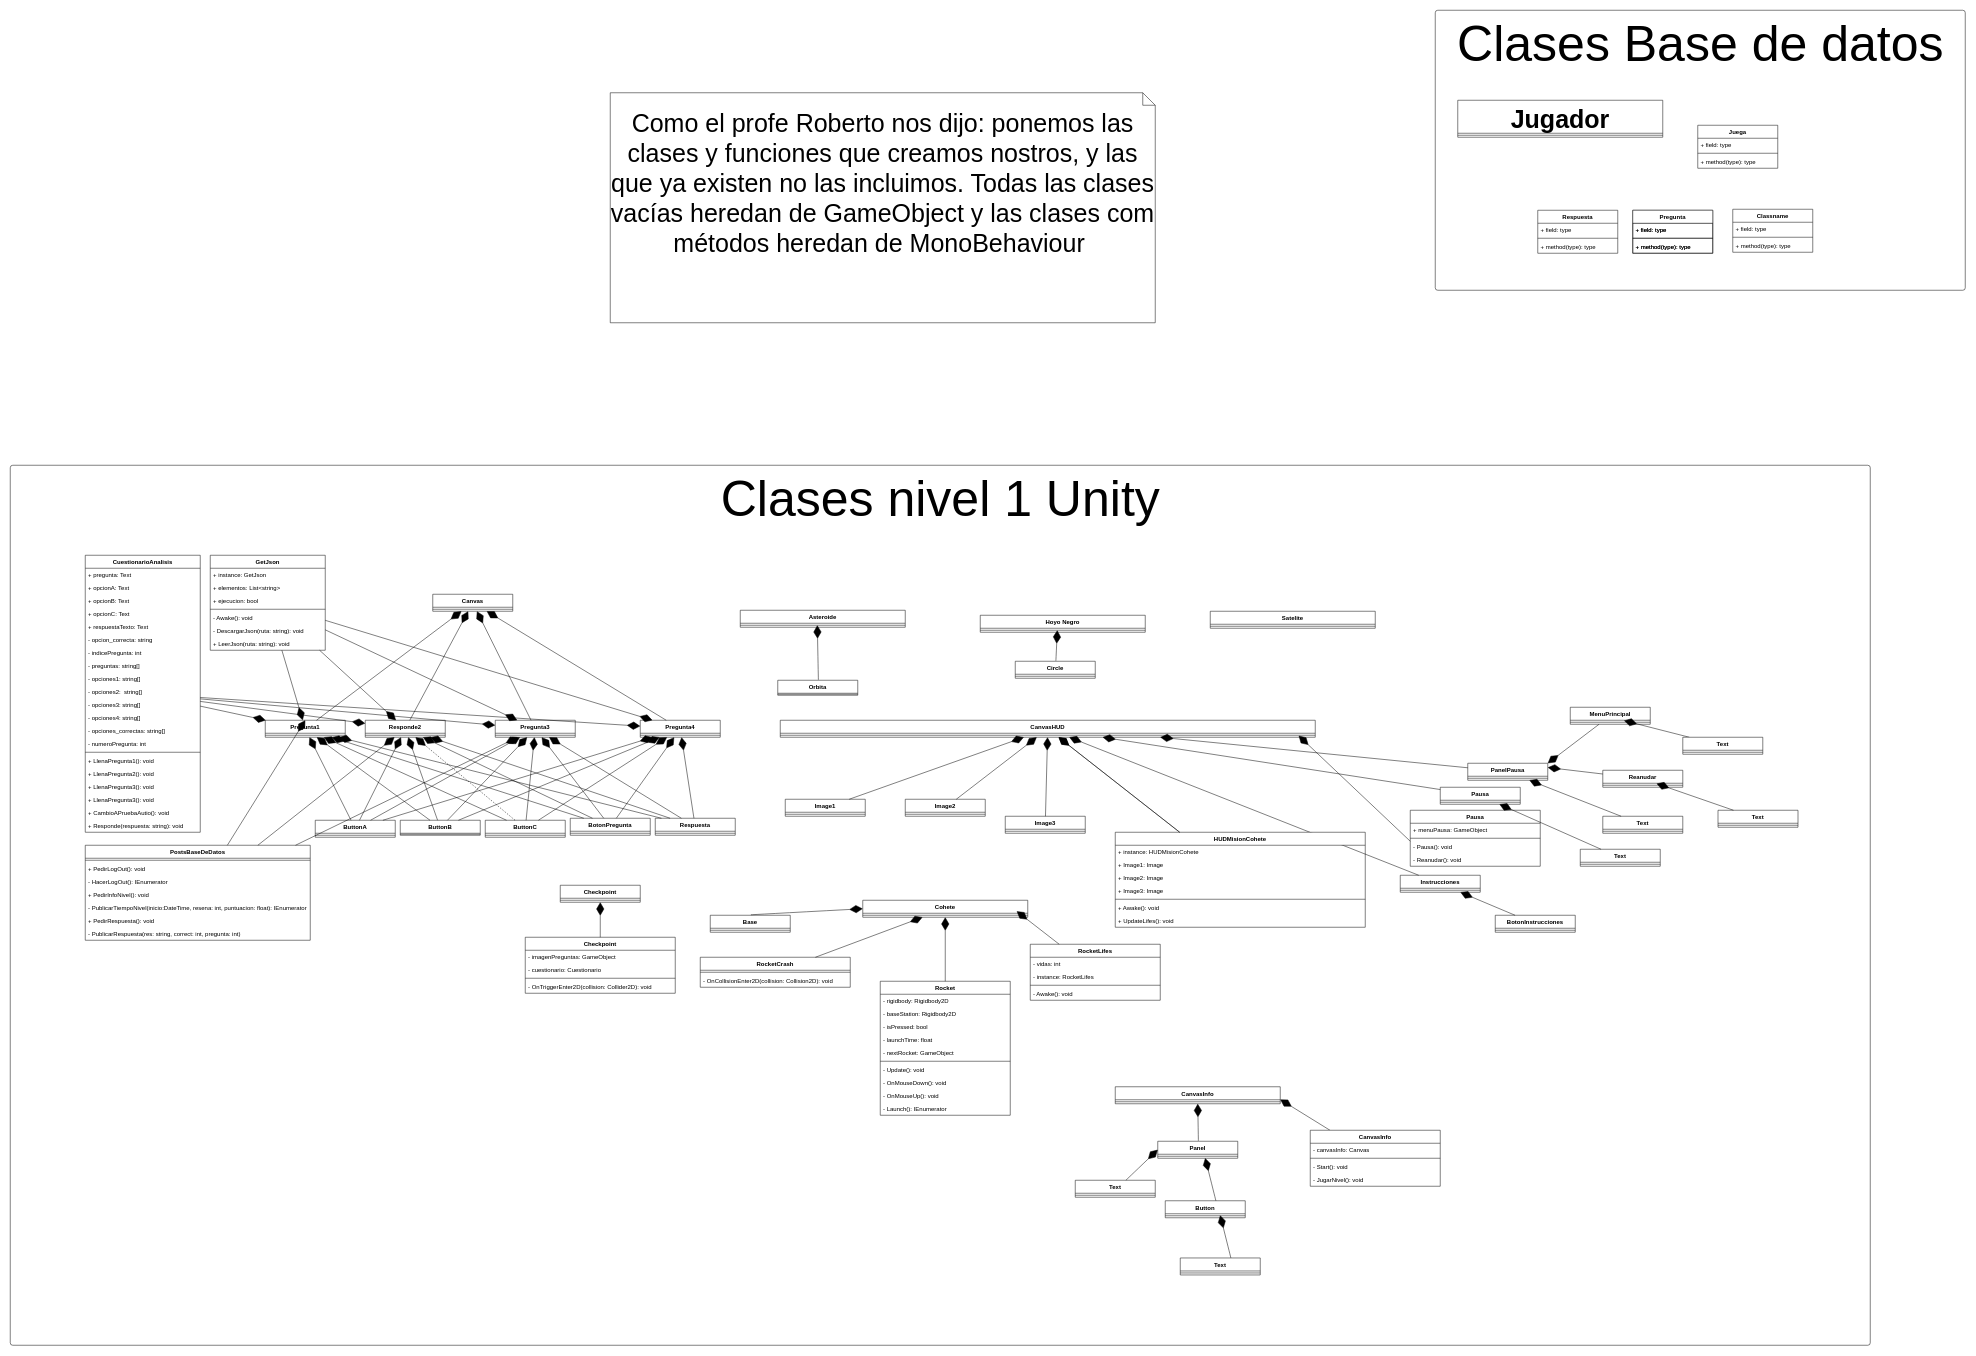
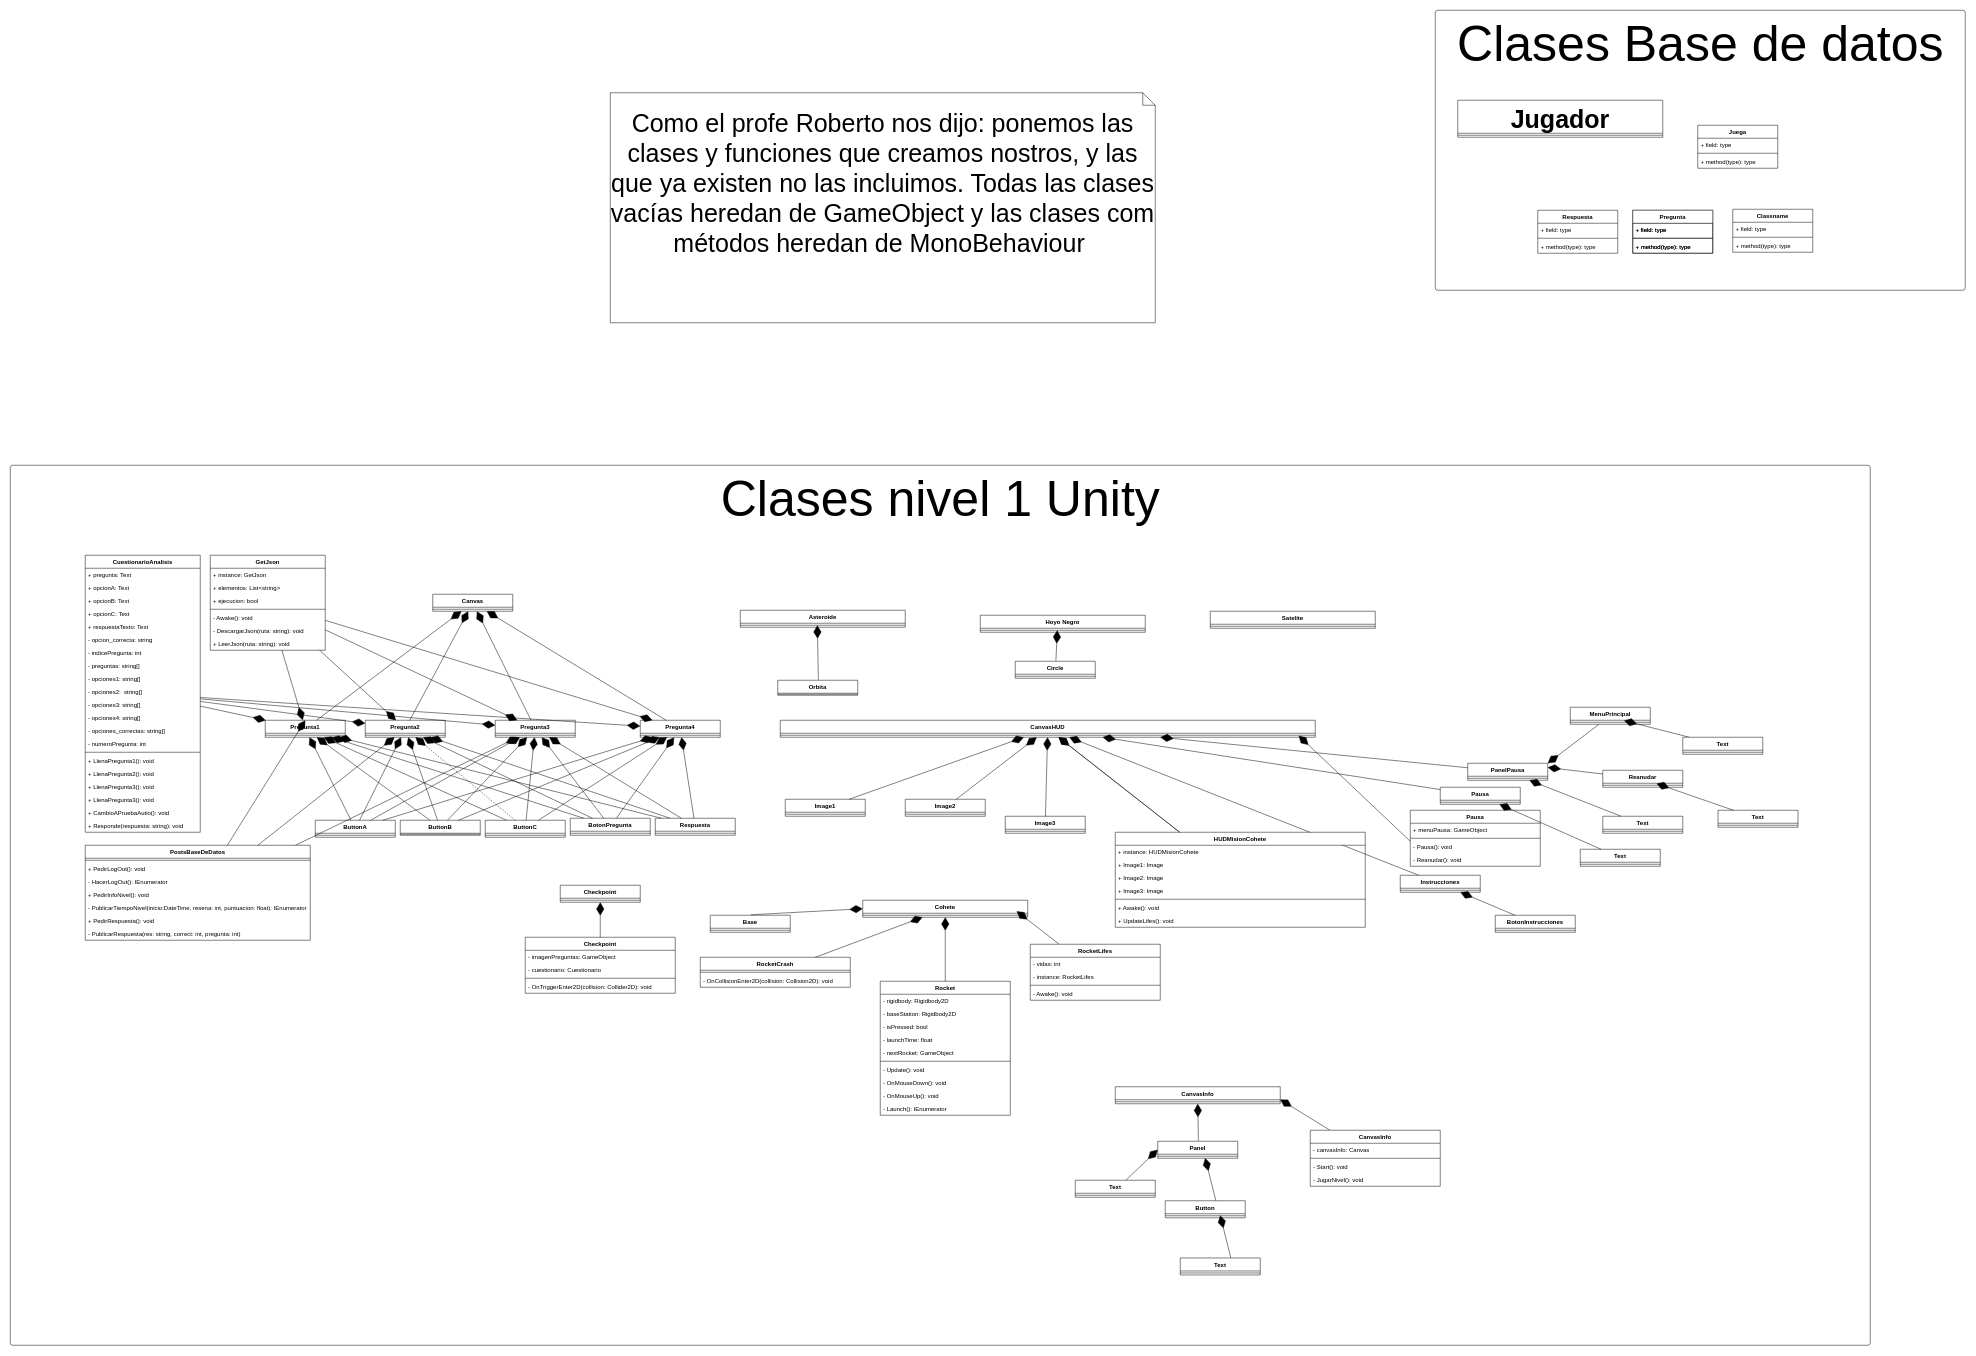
node "Responde2": label "Responde2" -> "Pregunta2"
